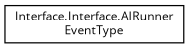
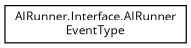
node "Interface.Interface.AIRunner EventType": label "Interface.Interface.AIRunner EventType" -> "AIRunner.Interface.AIRunner EventType"
